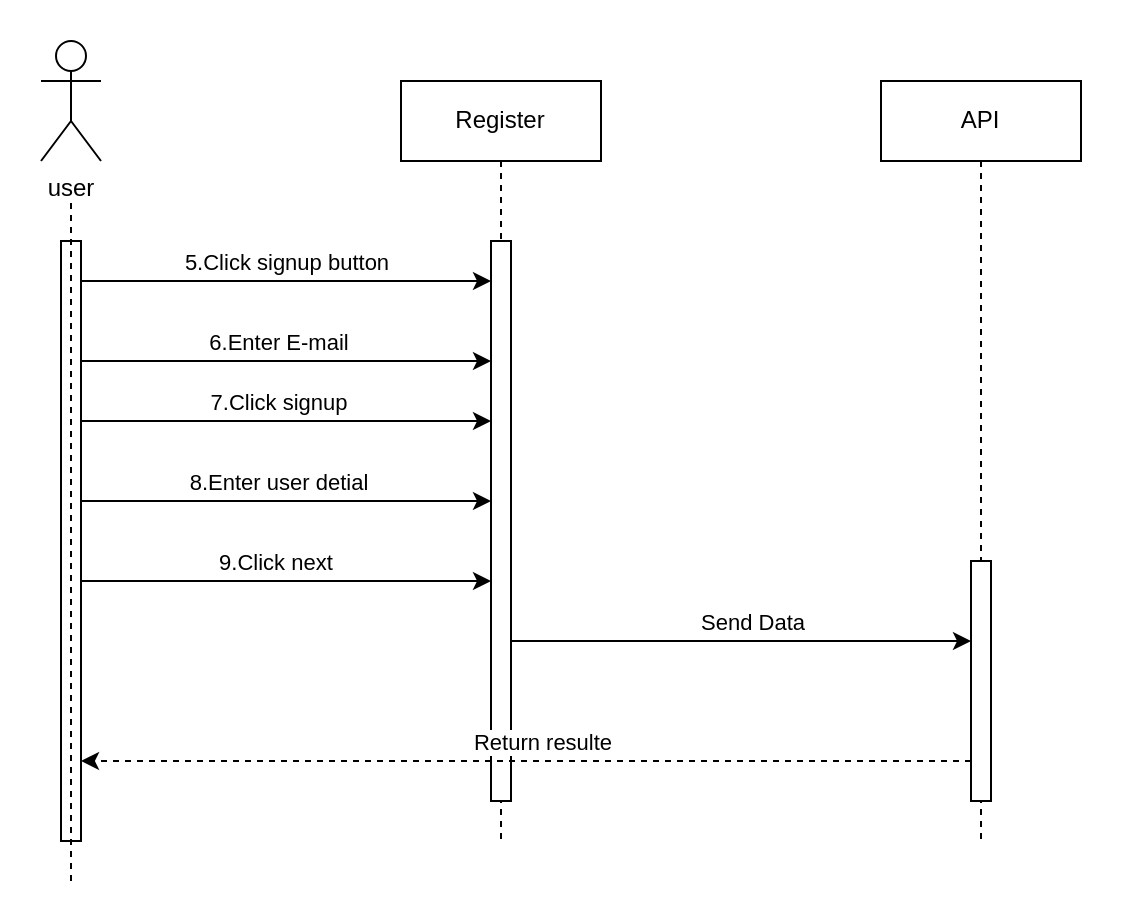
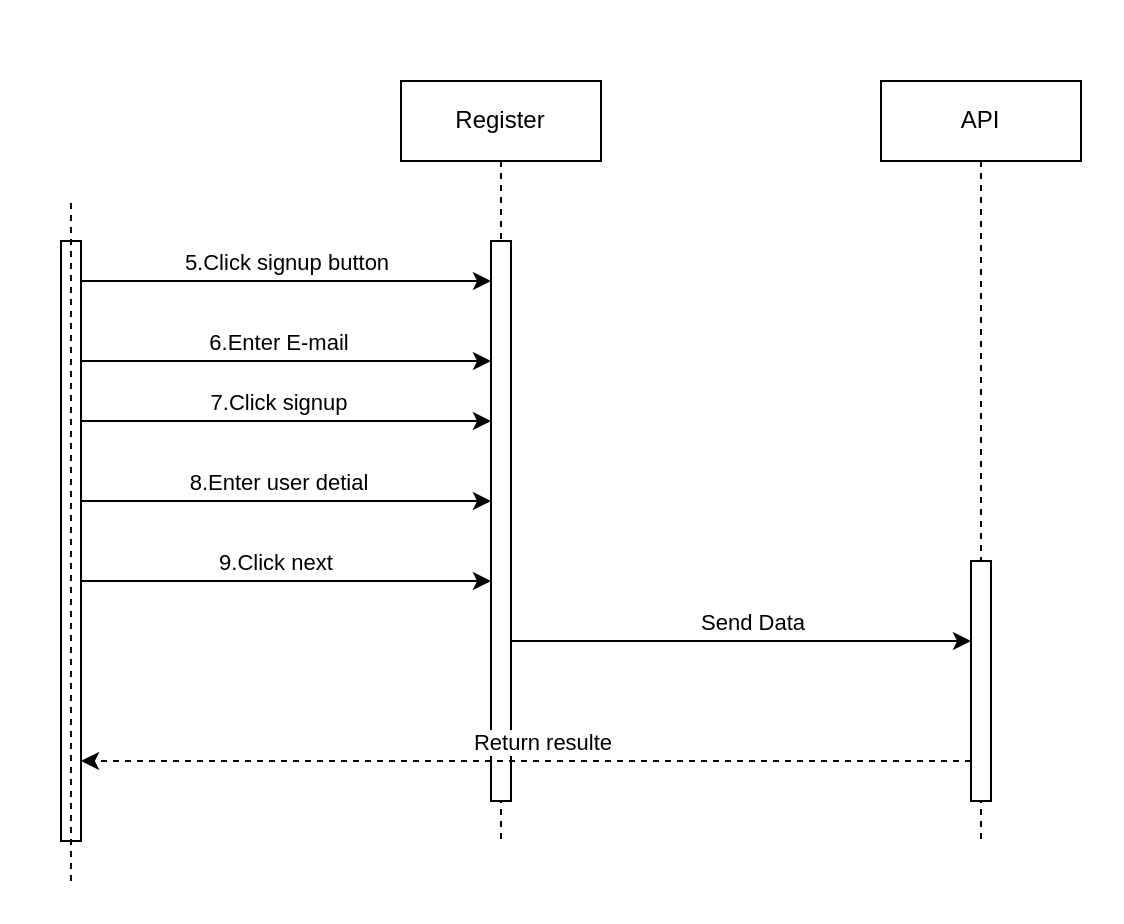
node "user": removed
